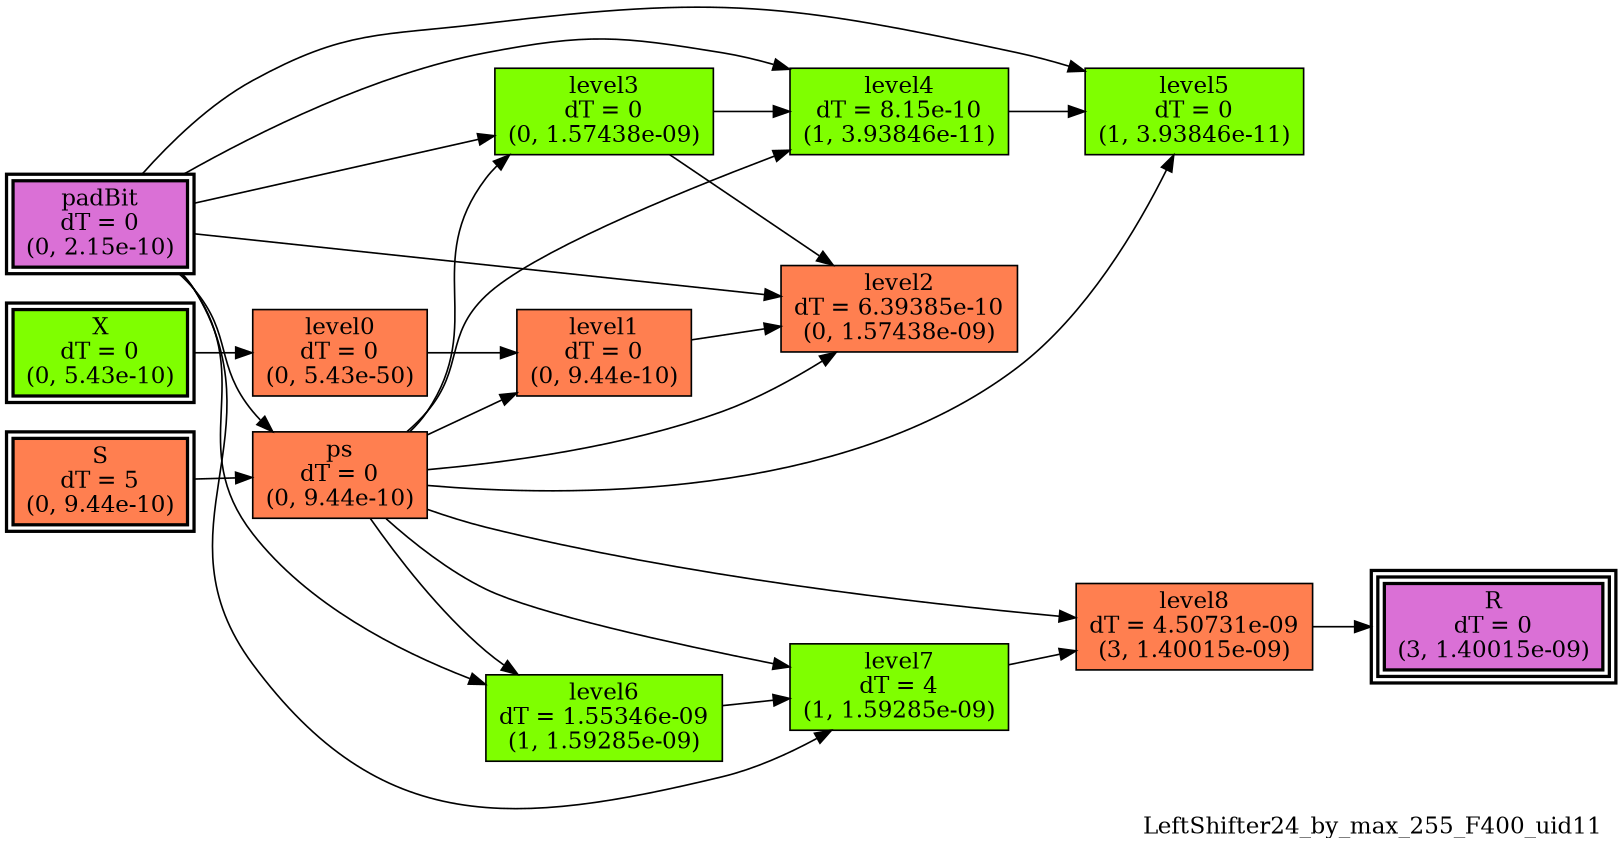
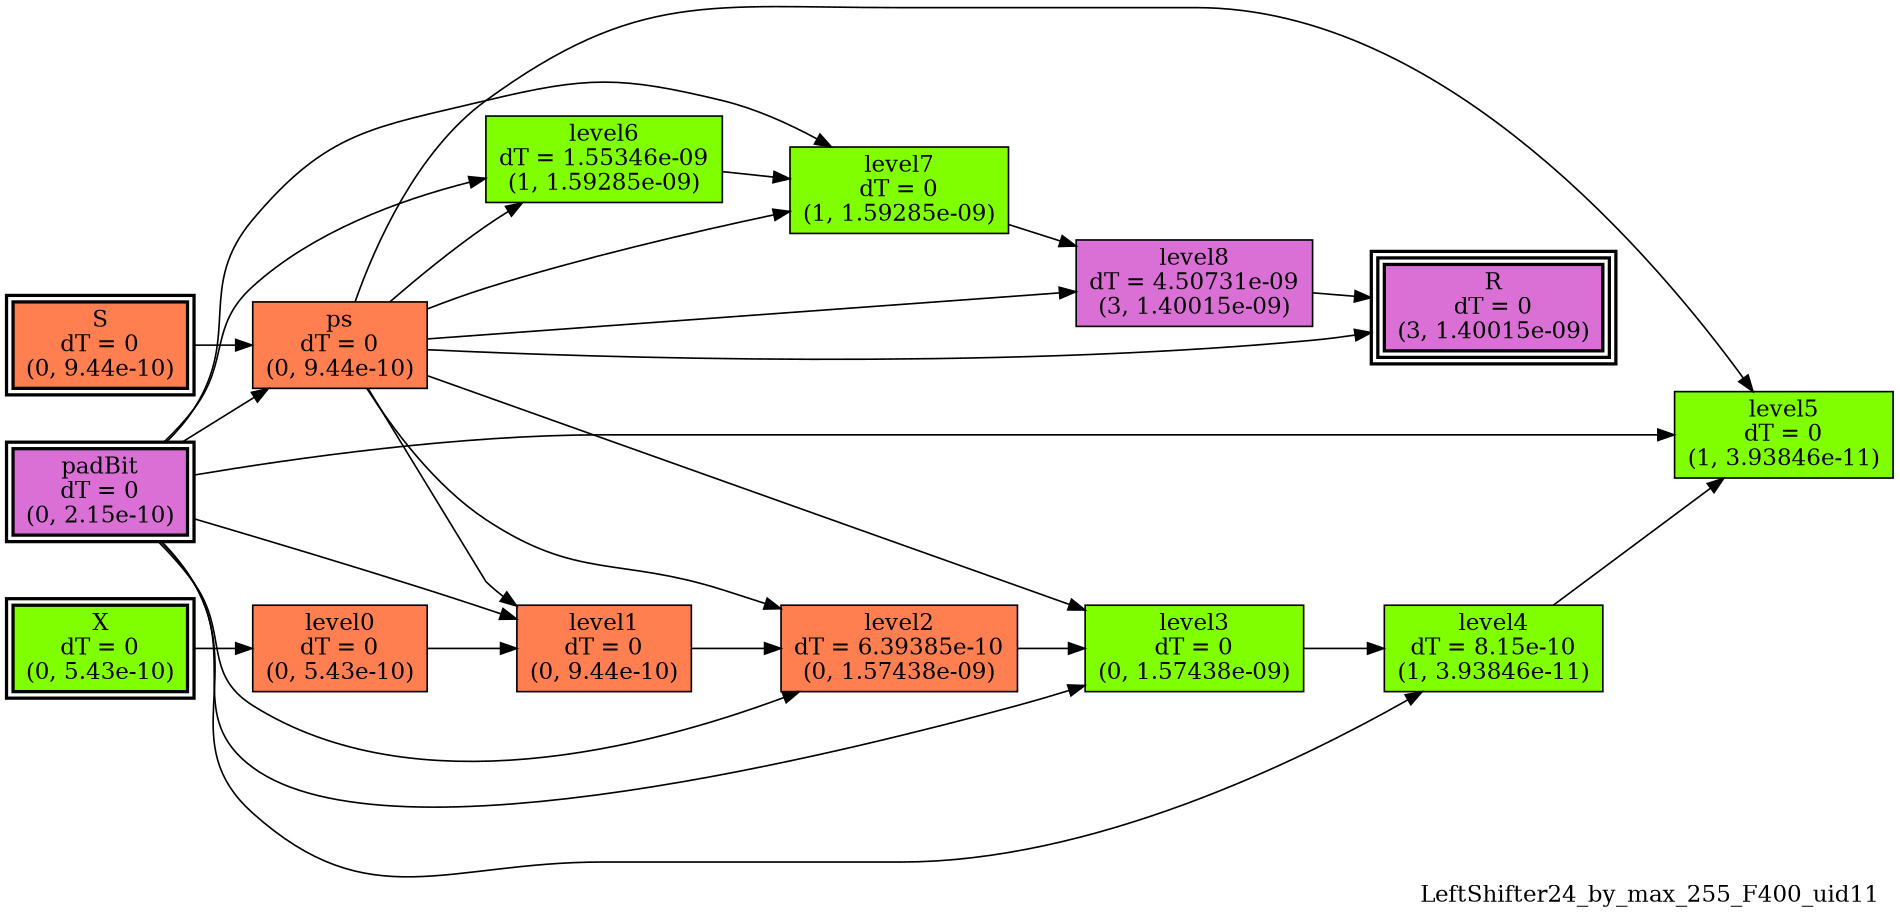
edge "level3 dT = 0 (0, 1.57438e-09)" -> "level2 dT = 6.39385e-10 (0, 1.57438e-09)": reversed
edge "ps dT = 0 (0, 9.44e-10)" -> "level4 dT = 8.15e-10 (1, 3.93846e-11)": now "ps dT = 0 (0, 9.44e-10)" -> "R dT = 0 (3, 1.40015e-09)"
node "level0 dT = 0 (0, 5.43e-50)": label "level0 dT = 0 (0, 5.43e-50)" -> "level0 dT = 0 (0, 5.43e-10)"
node "S dT = 5 (0, 9.44e-10)": label "S dT = 5 (0, 9.44e-10)" -> "S dT = 0 (0, 9.44e-10)"
edge "padBit dT = 0 (0, 2.15e-10)" -> "level1 dT = 0 (0, 9.44e-10)": added
node "level8 dT = 4.50731e-09 (3, 1.40015e-09)": fillcolor coral -> orchid
node "level7 dT = 4 (1, 1.59285e-09)": label "level7 dT = 4 (1, 1.59285e-09)" -> "level7 dT = 0 (1, 1.59285e-09)"
